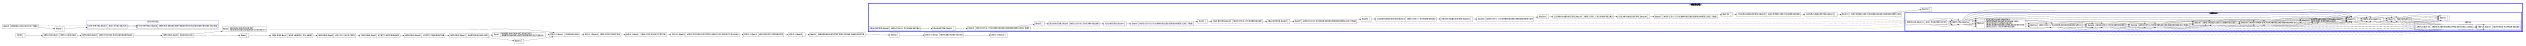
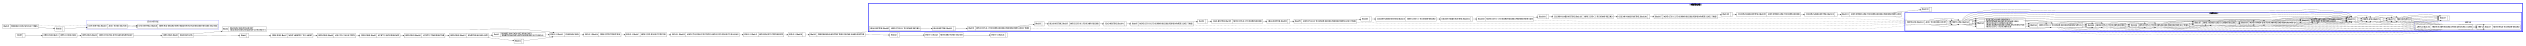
node "Block163": text "MOVE CCVS-C-1 TO DUMMY-RECORD" -> "MOVE CCVS-C-1 TO DUMMY-SUB"
